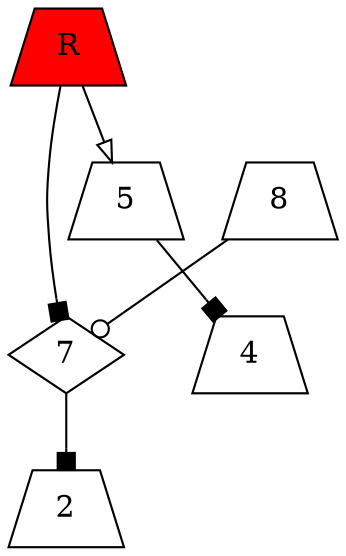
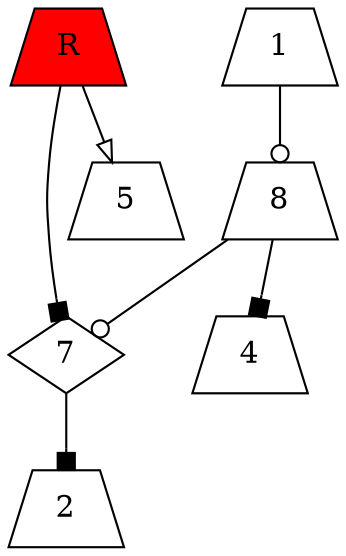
node "1": added
edge "5" -> "4": now "8" -> "4"
